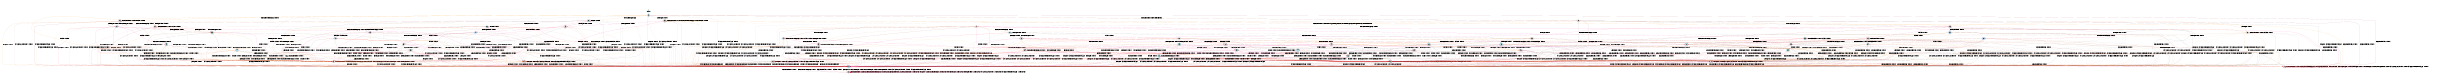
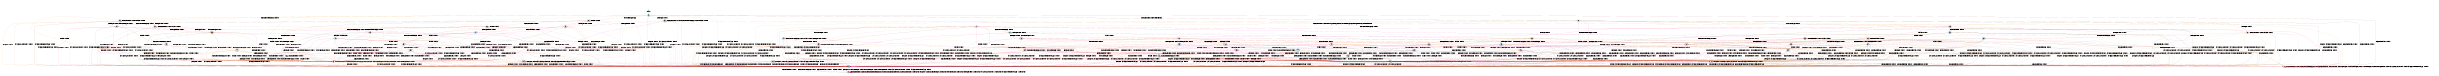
edge "s40" -> "s36": now "s40" -> "s52"
edge "s43" -> "s14": label "CHANGE_CIPHER_SPEC / TIMEOUT" -> "CERTIFICATE / SOCKET_CLOSED"
edge "s17" -> "s14": removed, label "CHANGE_CIPHER_SPEC / TIMEOUT"
